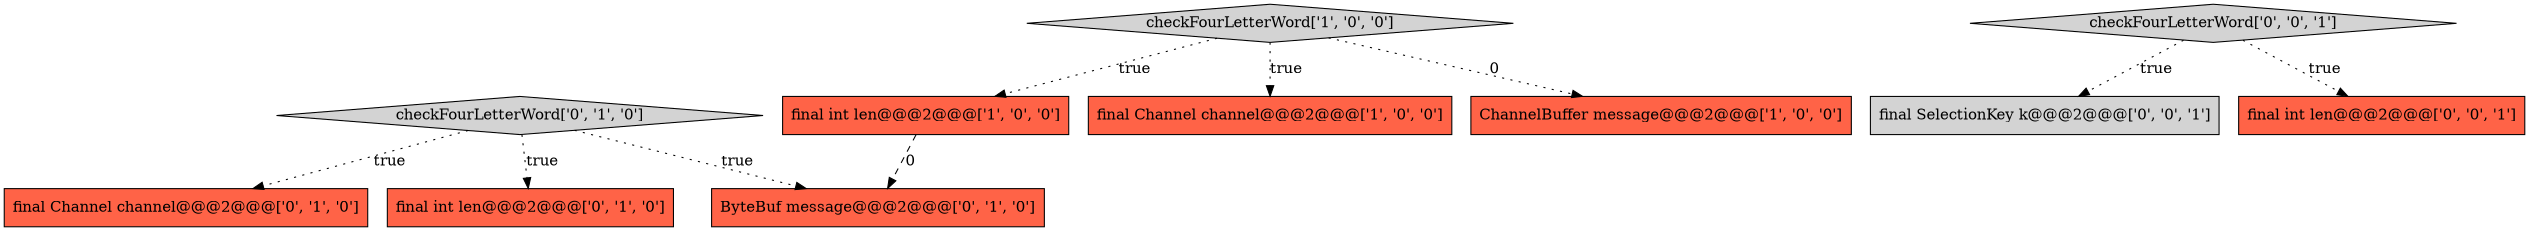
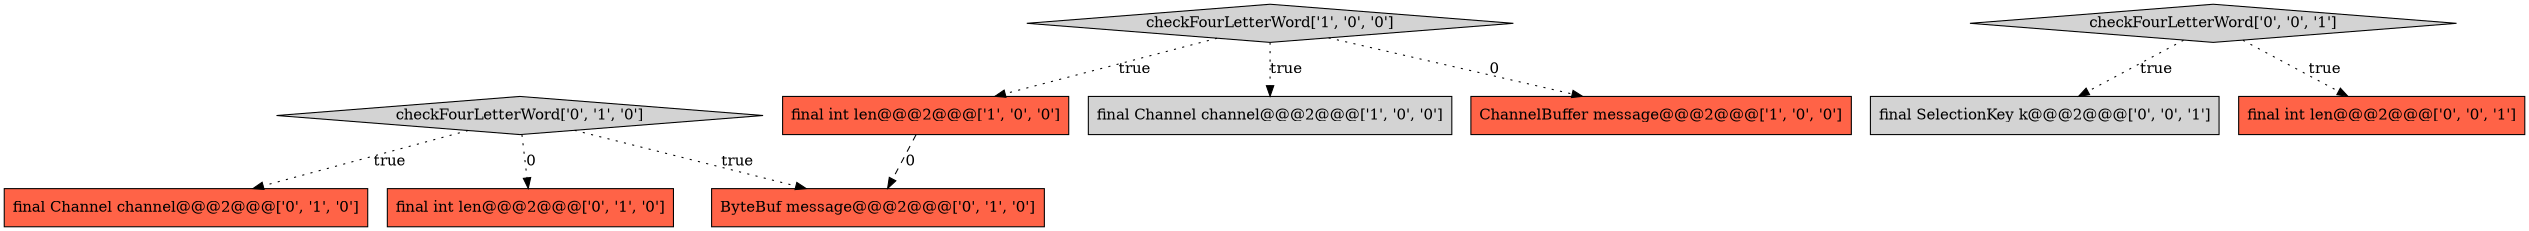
node "final Channel channel@@@2@@@['1', '0', '0']": fillcolor tomato -> lightgray
edge "checkFourLetterWord['0', '1', '0']" -> "final int len@@@2@@@['0', '1', '0']": label "true" -> "0"
